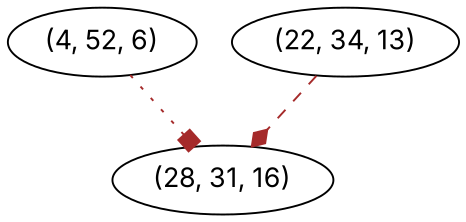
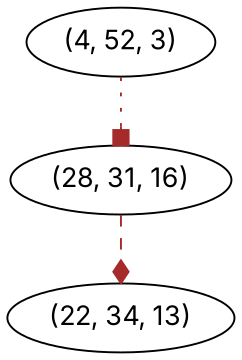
node "(4, 52, 6)": label "(4, 52, 6)" -> "(4, 52, 3)"
edge "(22, 34, 13)" -> "(28, 31, 16)": reversed
